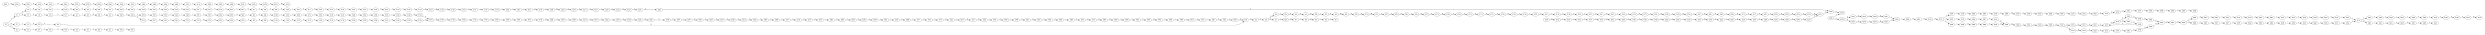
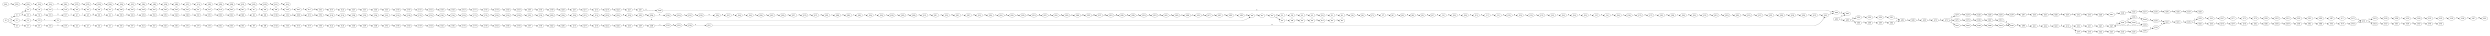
edge "S44" -> "S52": now "S47" -> "S52"
edge "S154" -> "S156": now "S154" -> "S158"
